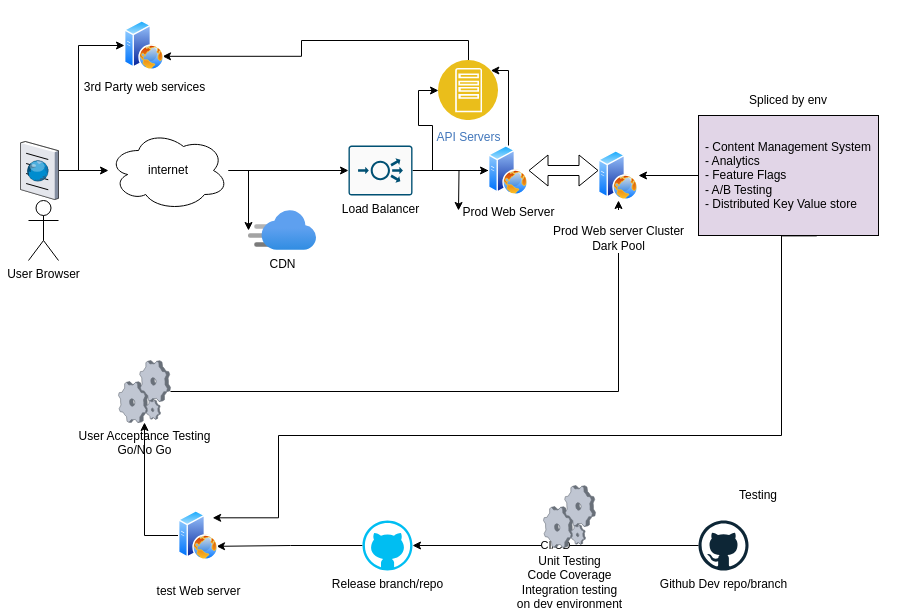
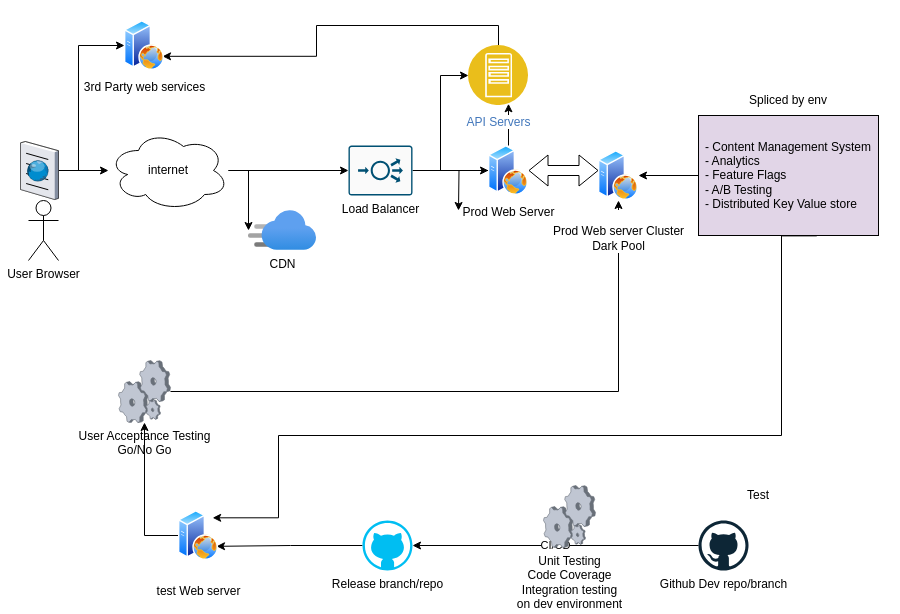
node "API Servers": moved (469, 91) -> (499, 76)
node "Testing": label "Testing" -> "Test"
